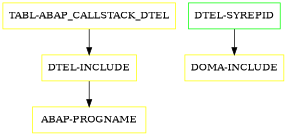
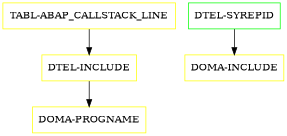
node "TABL-ABAP_CALLSTACK_DTEL": label "TABL-ABAP_CALLSTACK_DTEL" -> "TABL-ABAP_CALLSTACK_LINE"
node "ABAP-PROGNAME": label "ABAP-PROGNAME" -> "DOMA-PROGNAME"
